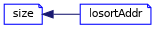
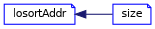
edge "losortAddr" -> "size": reversed
